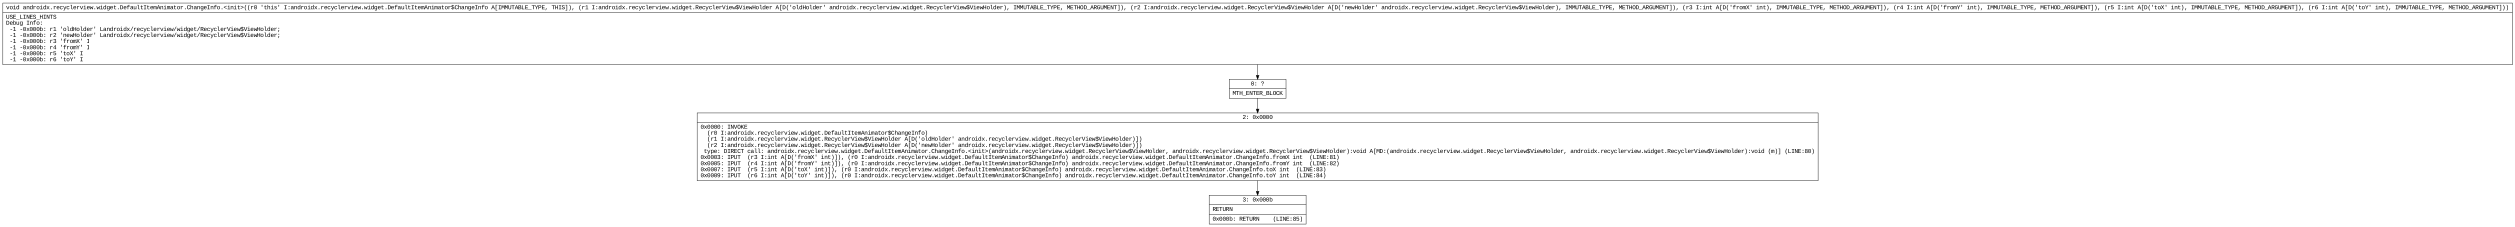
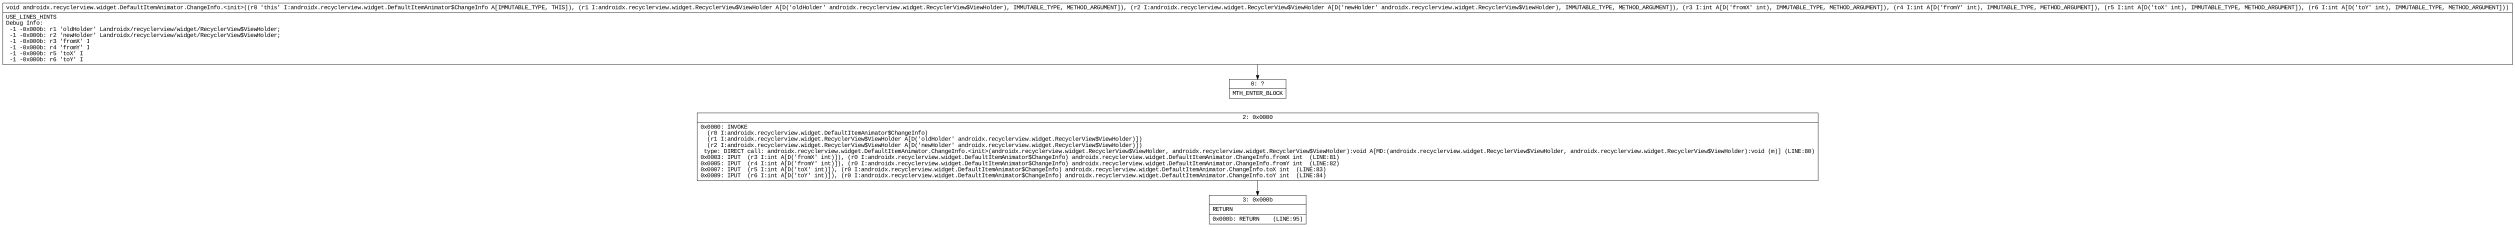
edge "0: ?" -> "2: 0x0000": removed
node "3: 0x000b": text "0x000b: RETURN    (LINE:85)" -> "0x000b: RETURN    (LINE:95)"
